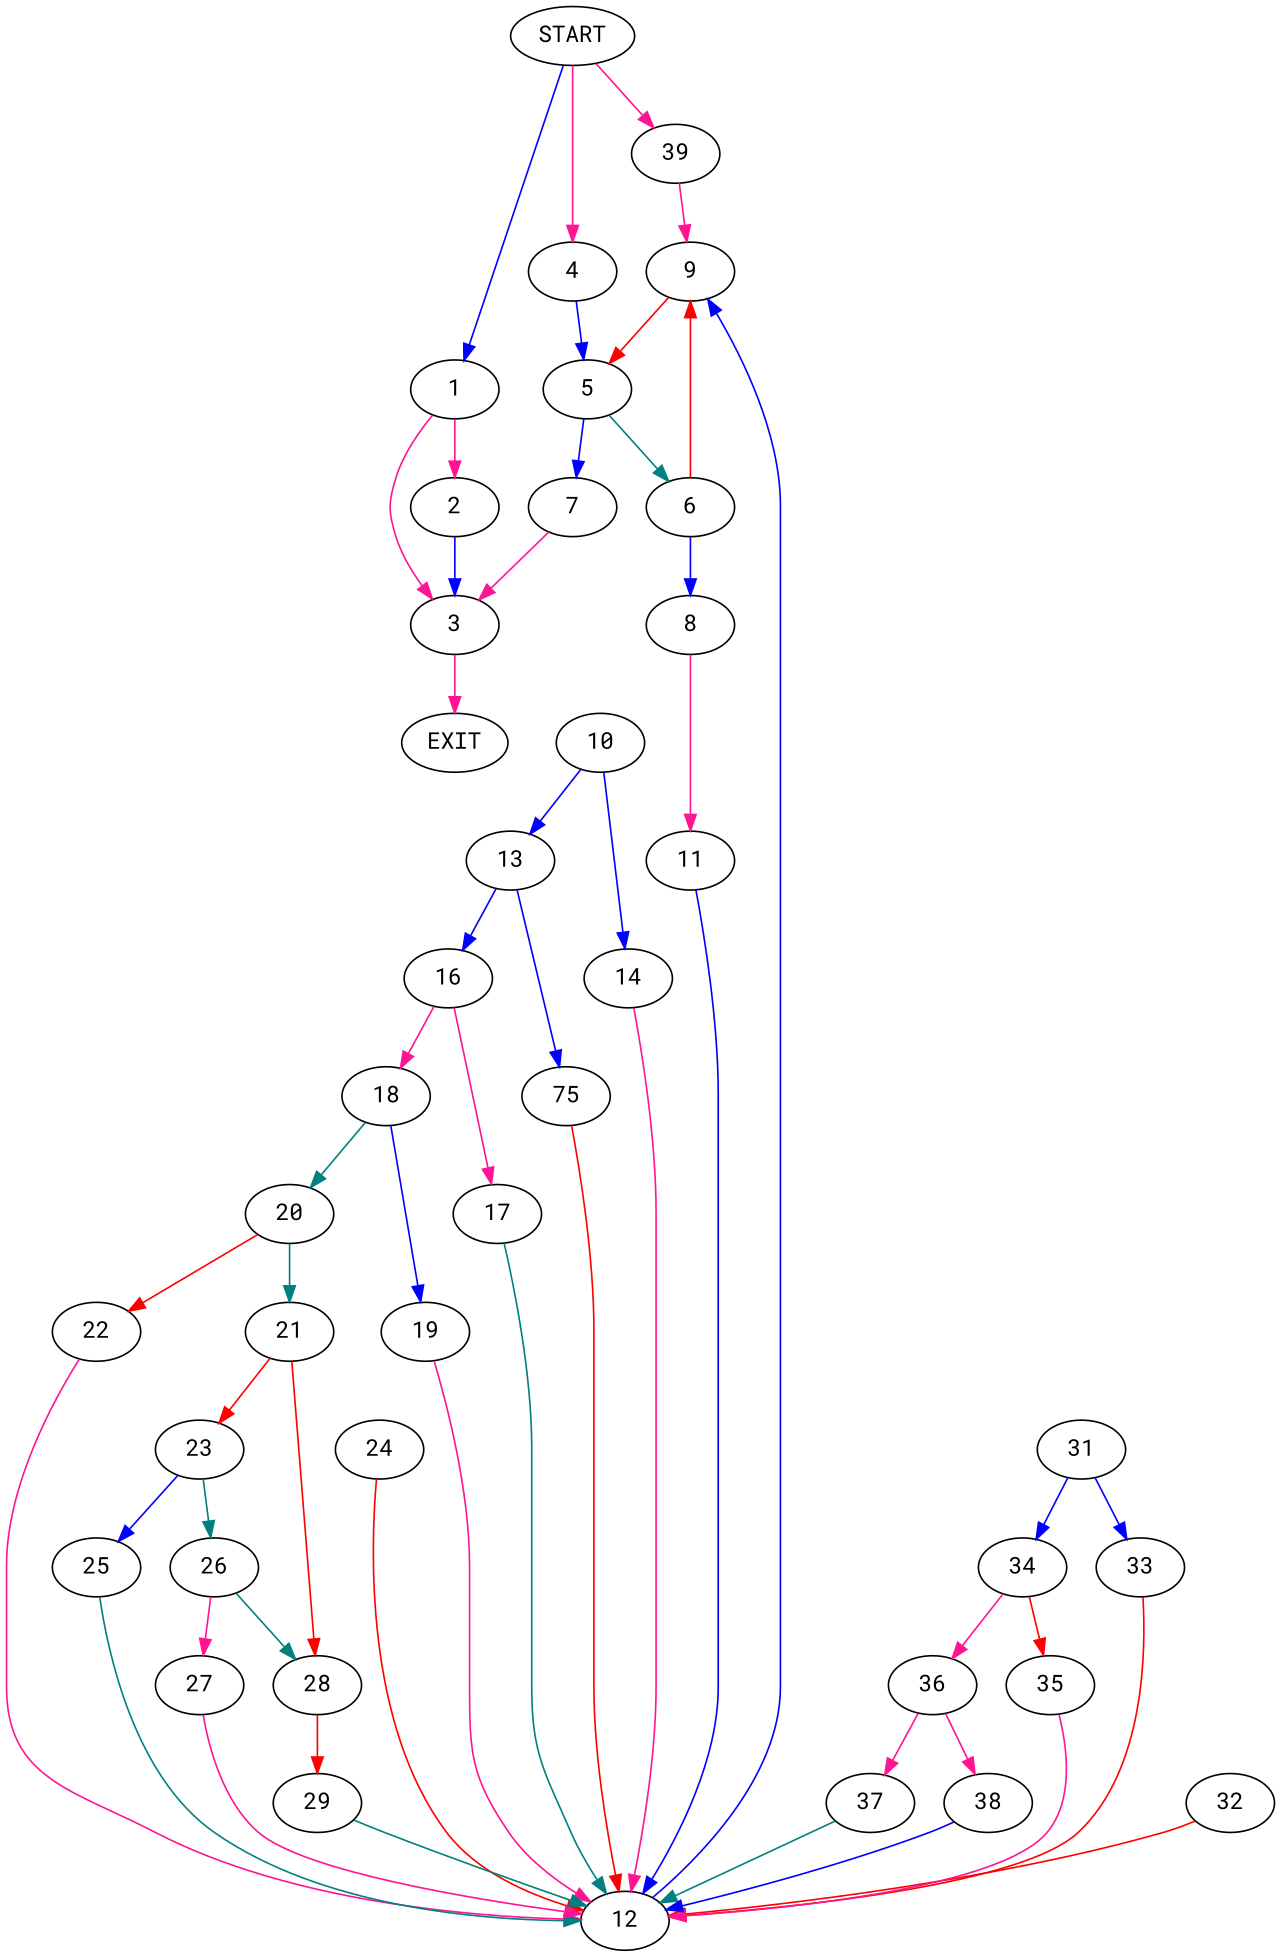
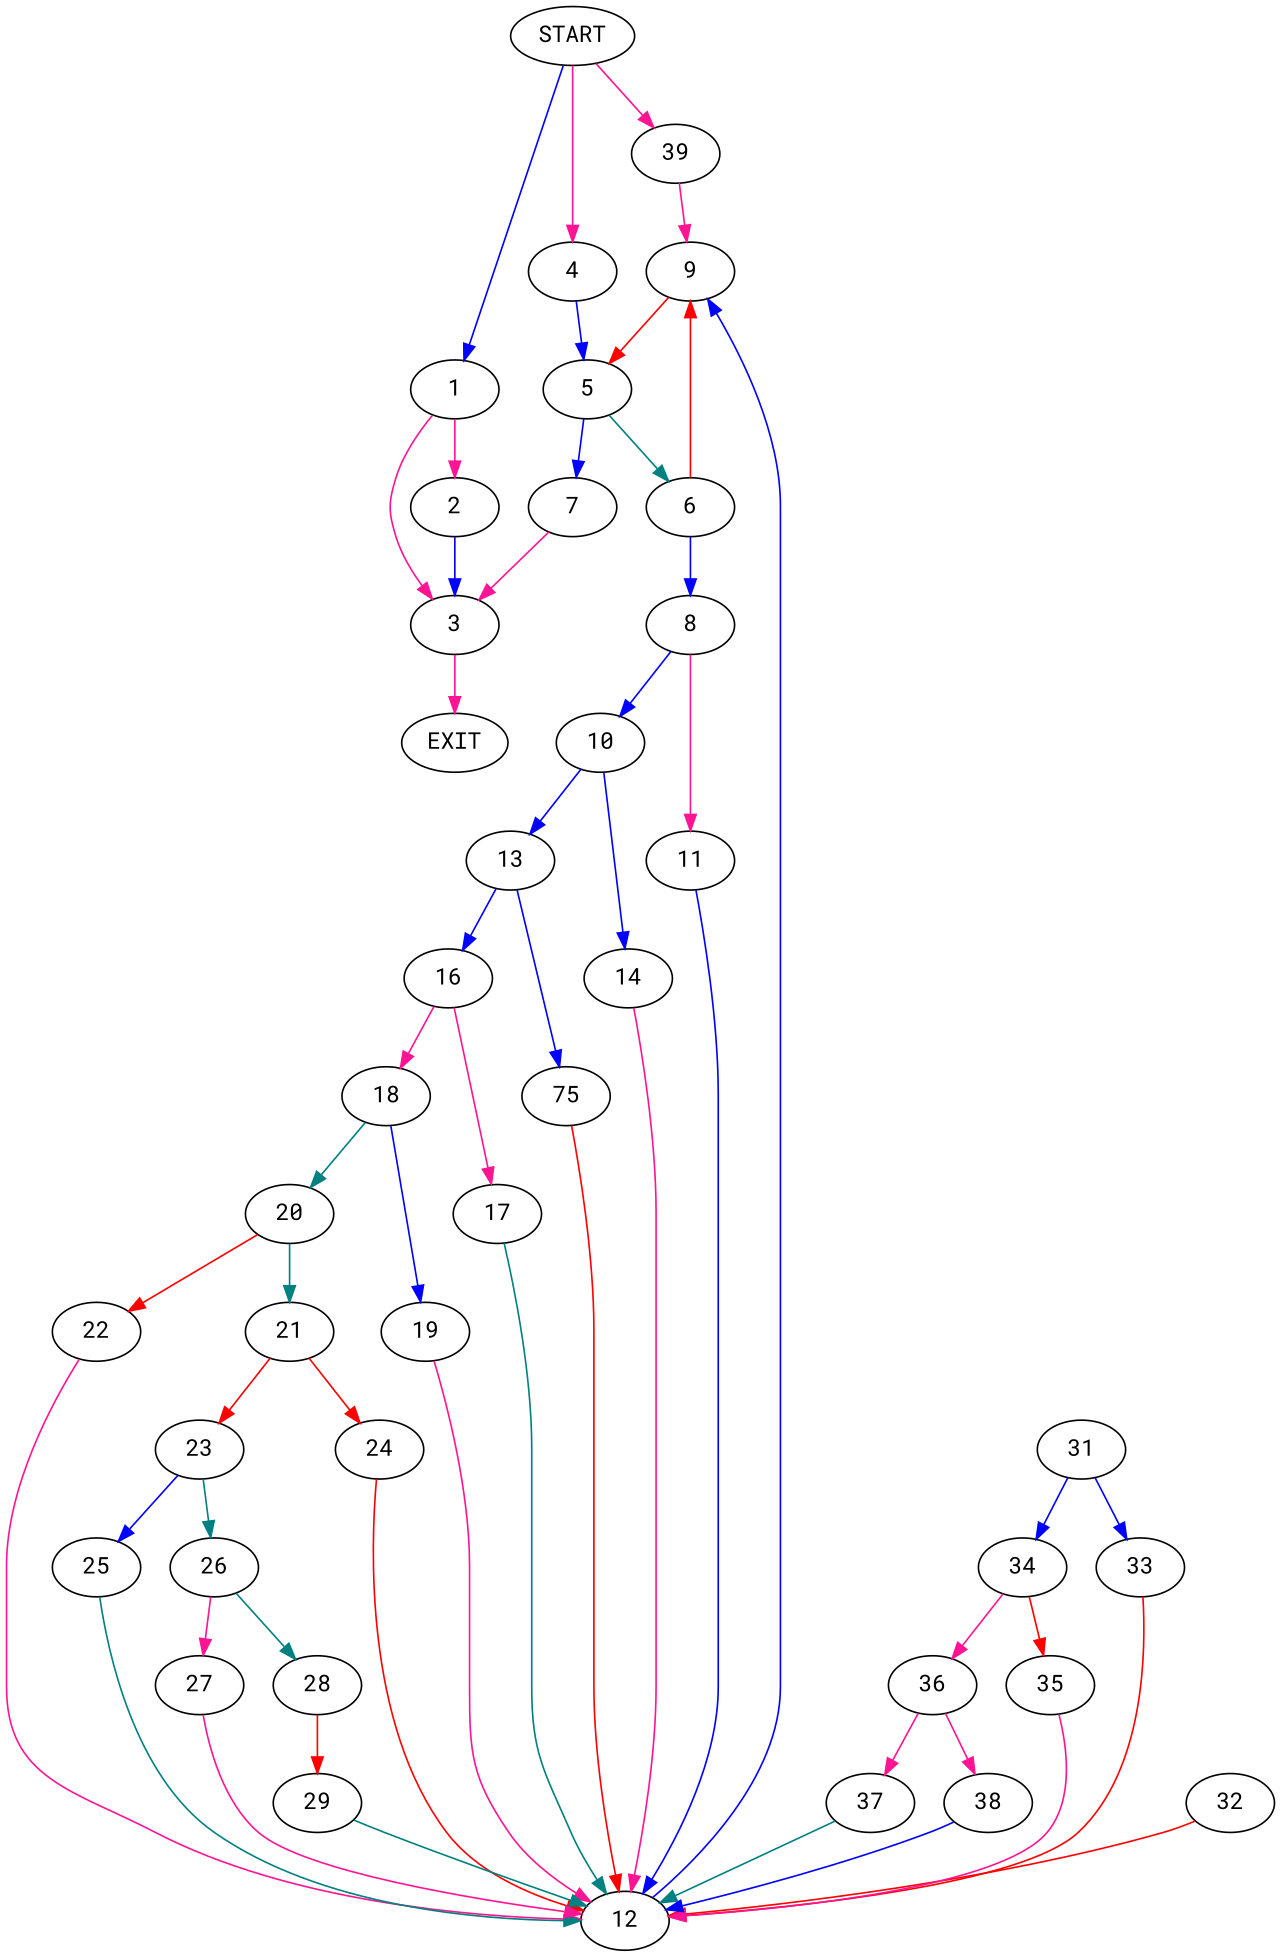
edge "8" -> "10": added
edge "21" -> "28": now "21" -> "24"
